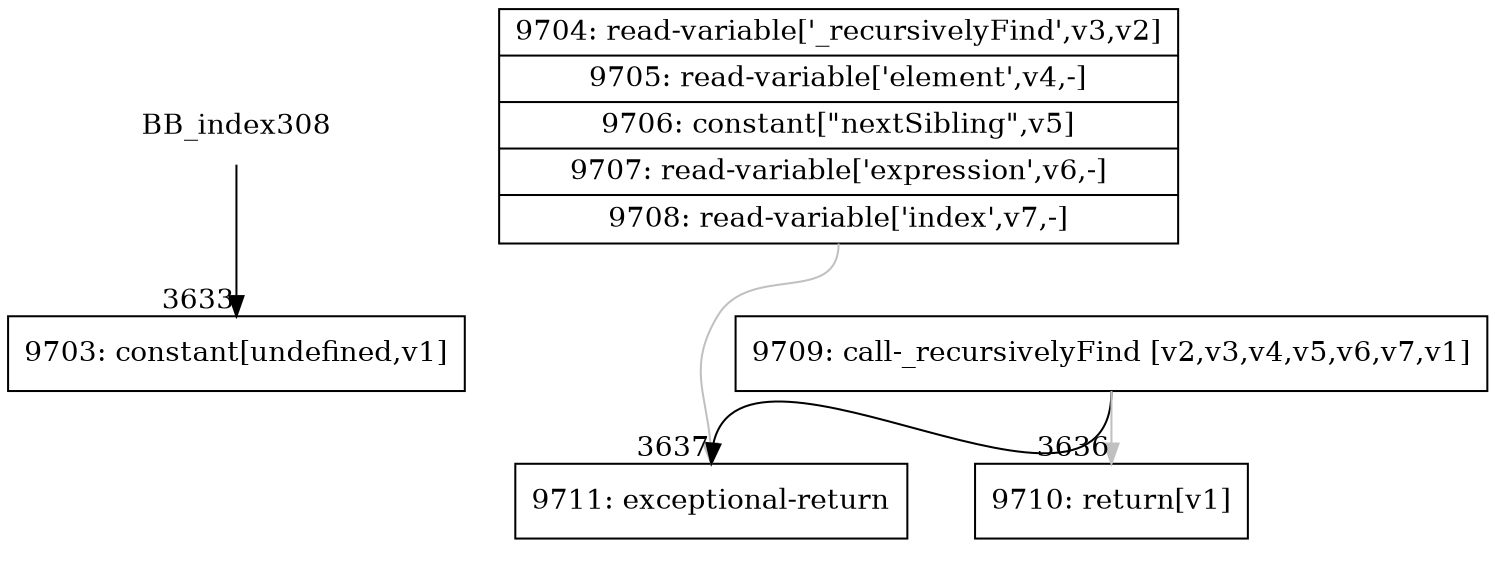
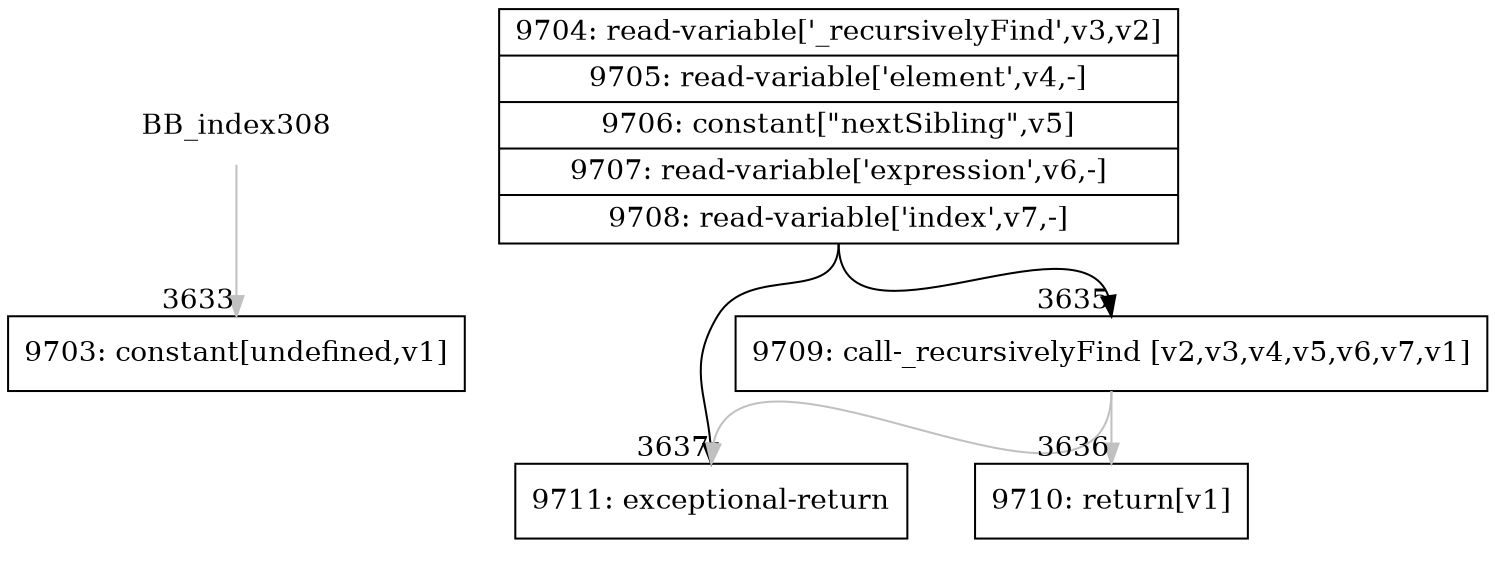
edge "BB_index308" -> "9703: constant[undefined,v1]": color black -> gray
edge "9704: read-variable['_recursivelyFind',v3,v2]" -> "9709: call-_recursivelyFind [v2,v3,v4,v5,v6,v7,v1]": added
edge "9704: read-variable['_recursivelyFind',v3,v2]" -> "9711: exceptional-return": color gray -> black
edge "9709: call-_recursivelyFind [v2,v3,v4,v5,v6,v7,v1]" -> "9711: exceptional-return": color black -> gray
